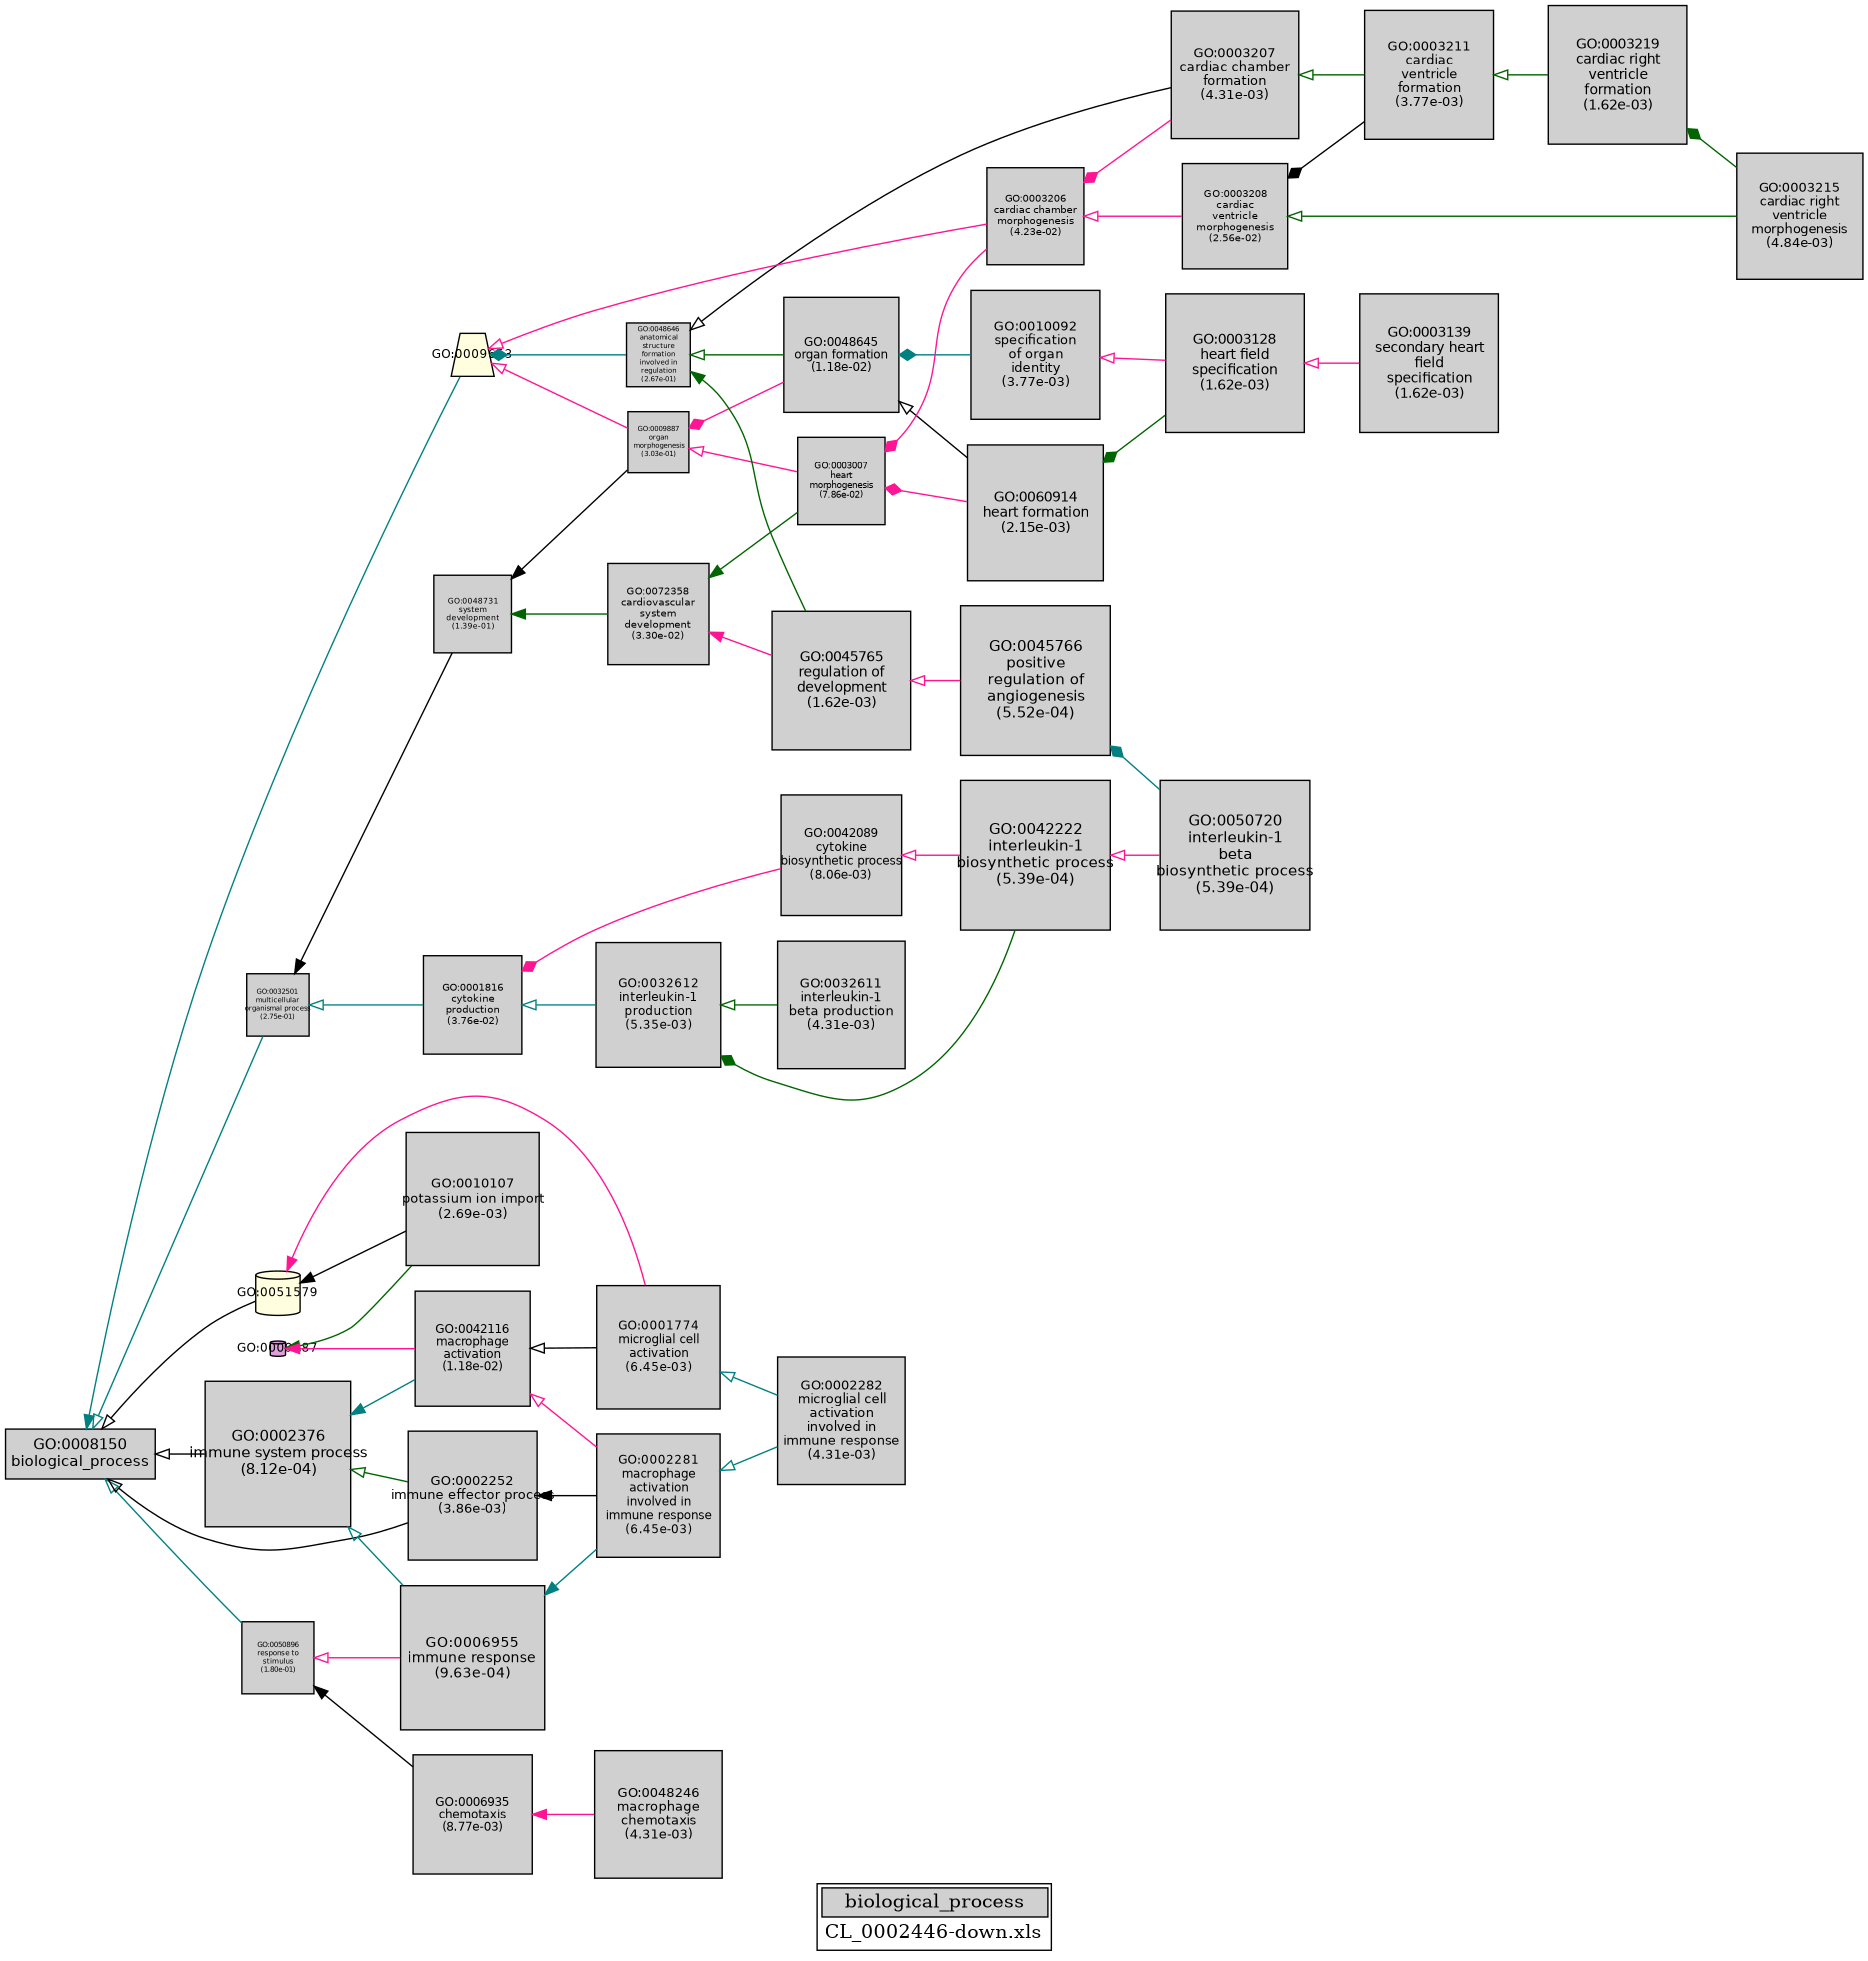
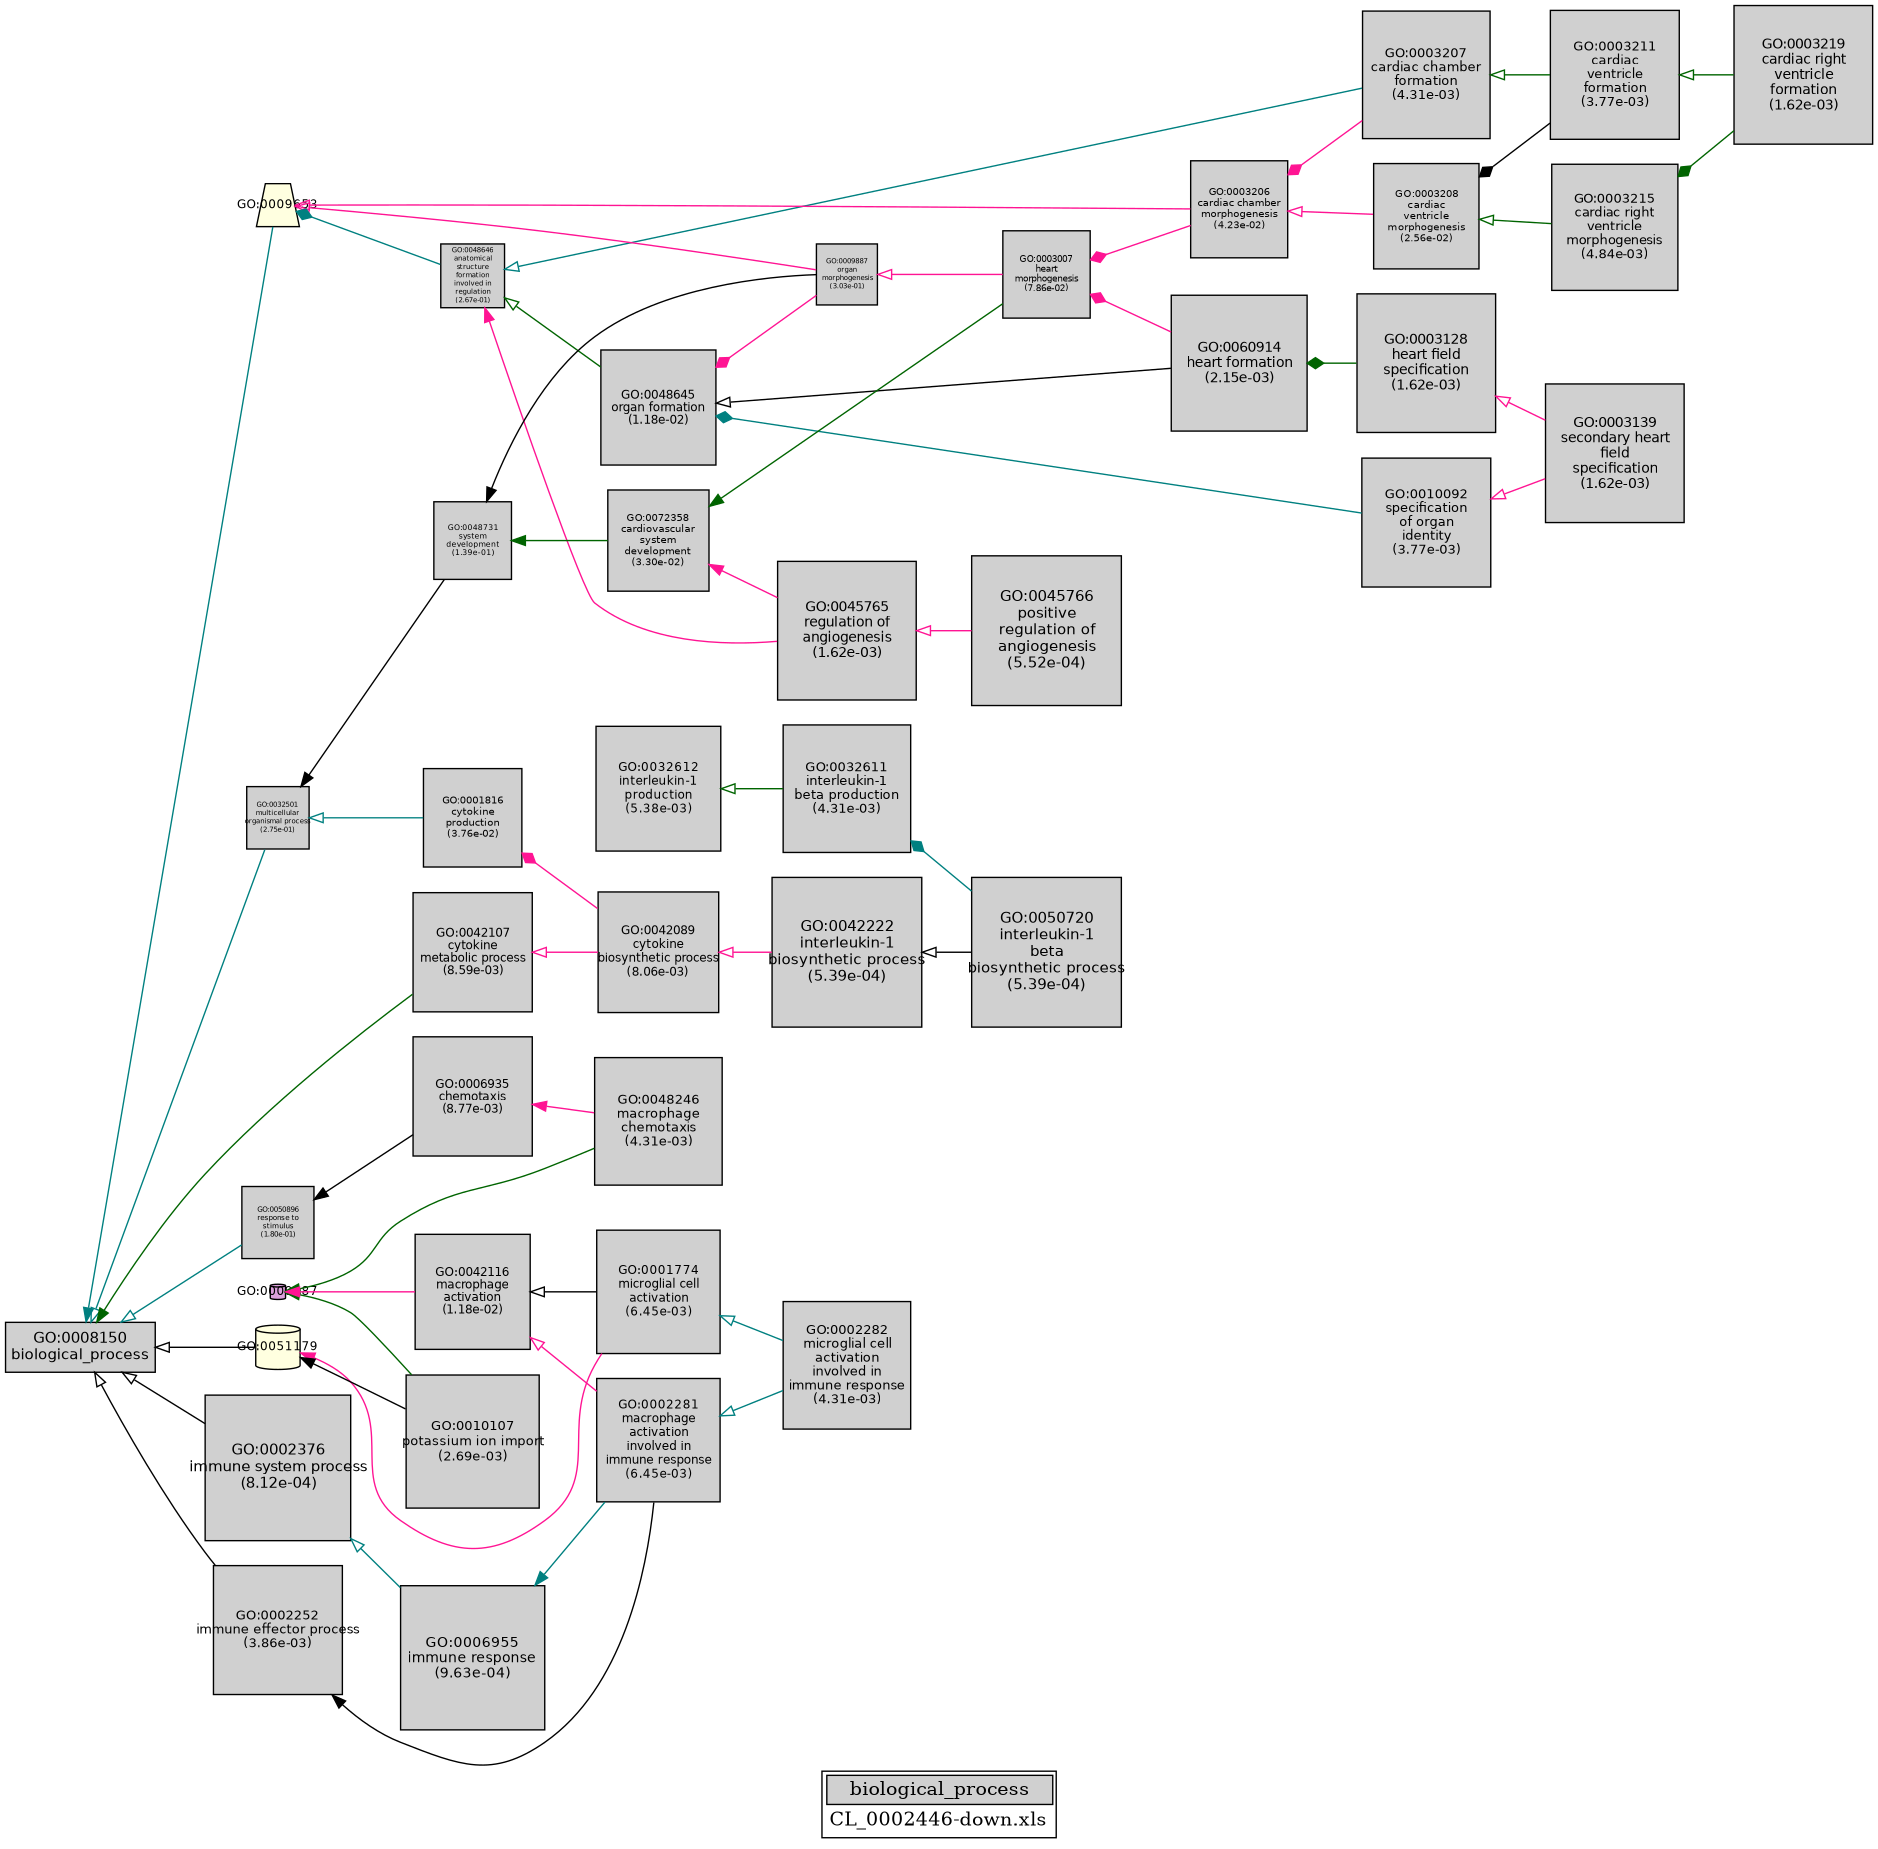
edge "GO:0003215" -> "GO:0003219": reversed
edge "GO:0003207" -> "GO:0048646": color black -> teal
edge "GO:0003128" -> "GO:0010092": now "GO:0003139" -> "GO:0010092"
edge "GO:0048645" -> "GO:0009887": reversed
edge "GO:0045765" -> "GO:0048646": color darkgreen -> deeppink
node "GO:0045765": text "development" -> "angiogenesis"
edge "GO:0050720" -> "GO:0045766": now "GO:0050720" -> "GO:0032611"
edge "GO:0050720" -> "GO:0042222": color deeppink -> black
node "GO:0042107": added
edge "GO:0032612" -> "GO:0001816": removed
node "GO:0032612": text "(5.35e-03)" -> "(5.38e-03)"
edge "GO:0042222" -> "GO:0032612": removed
edge "GO:0048246" -> "GO:0009987": added
node "GO:0051579": label "GO:0051579" -> "GO:0051179"
edge "GO:0042116" -> "GO:0002376": removed
edge "GO:0002252" -> "GO:0002376": removed
edge "GO:0006955" -> "GO:0050896": removed
